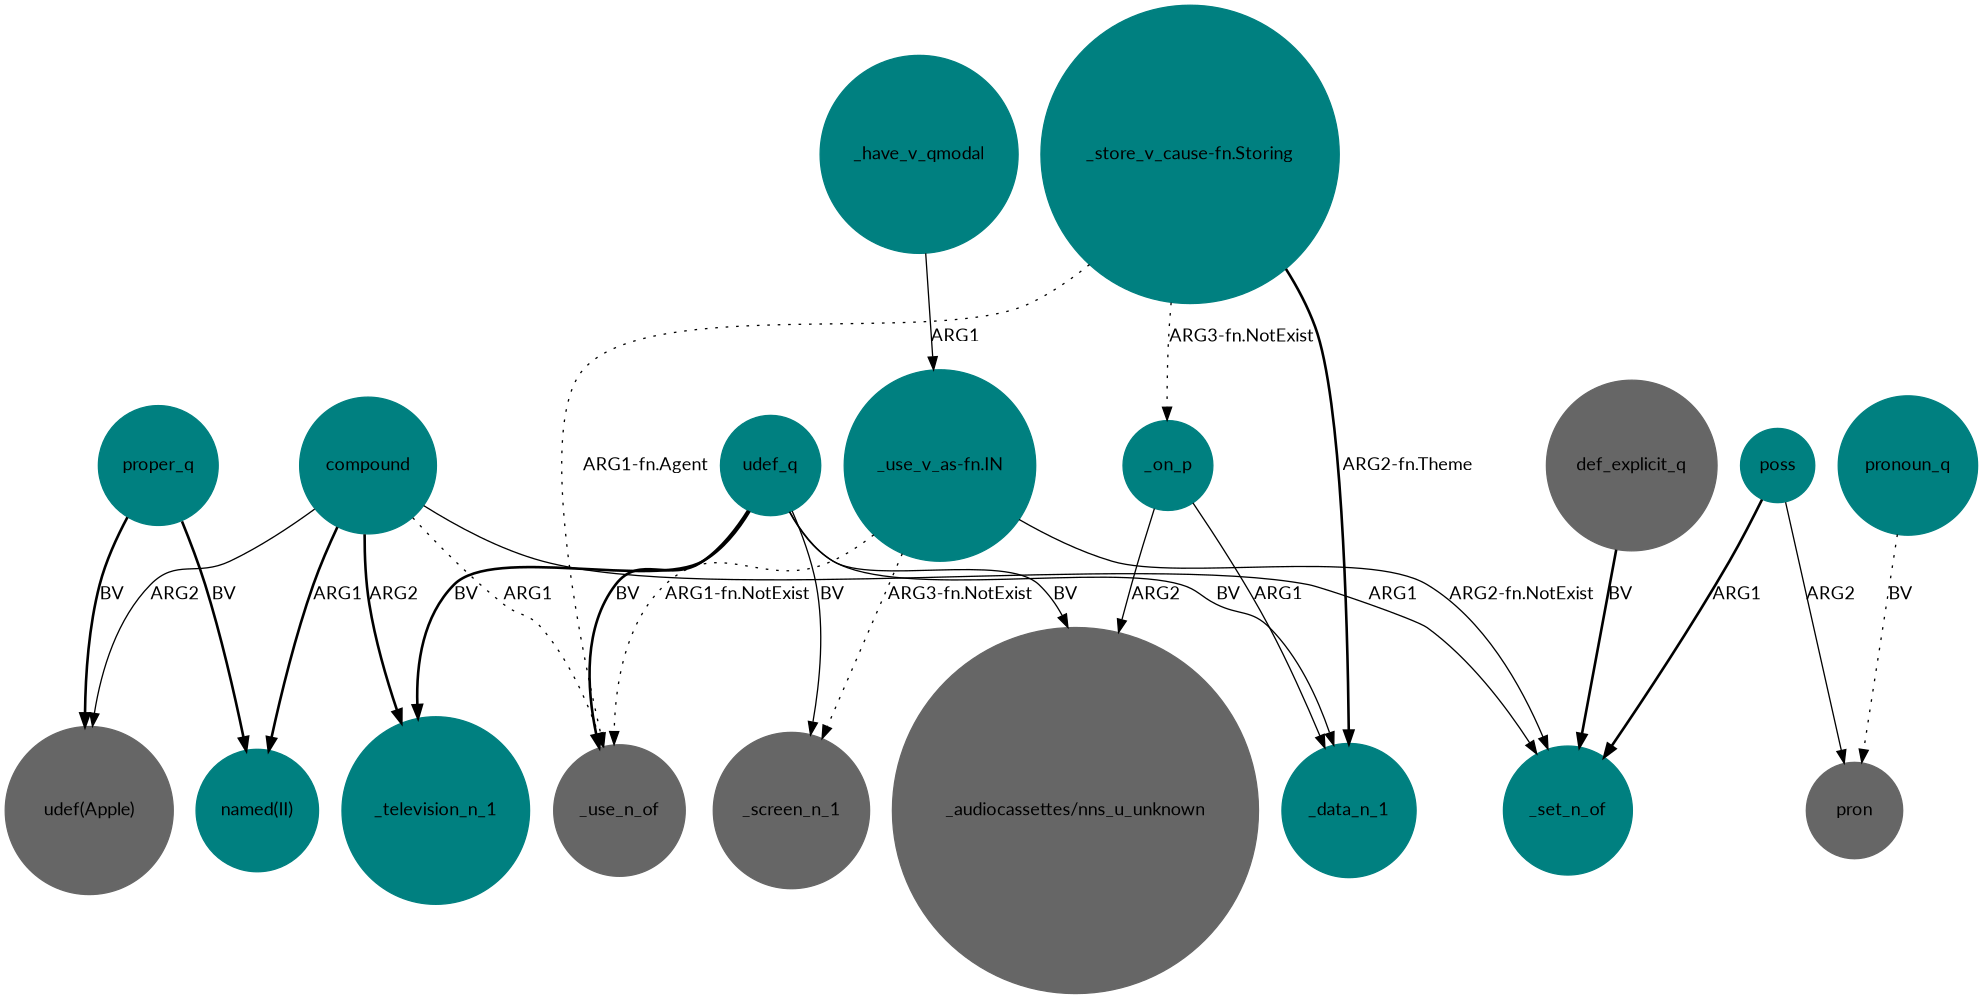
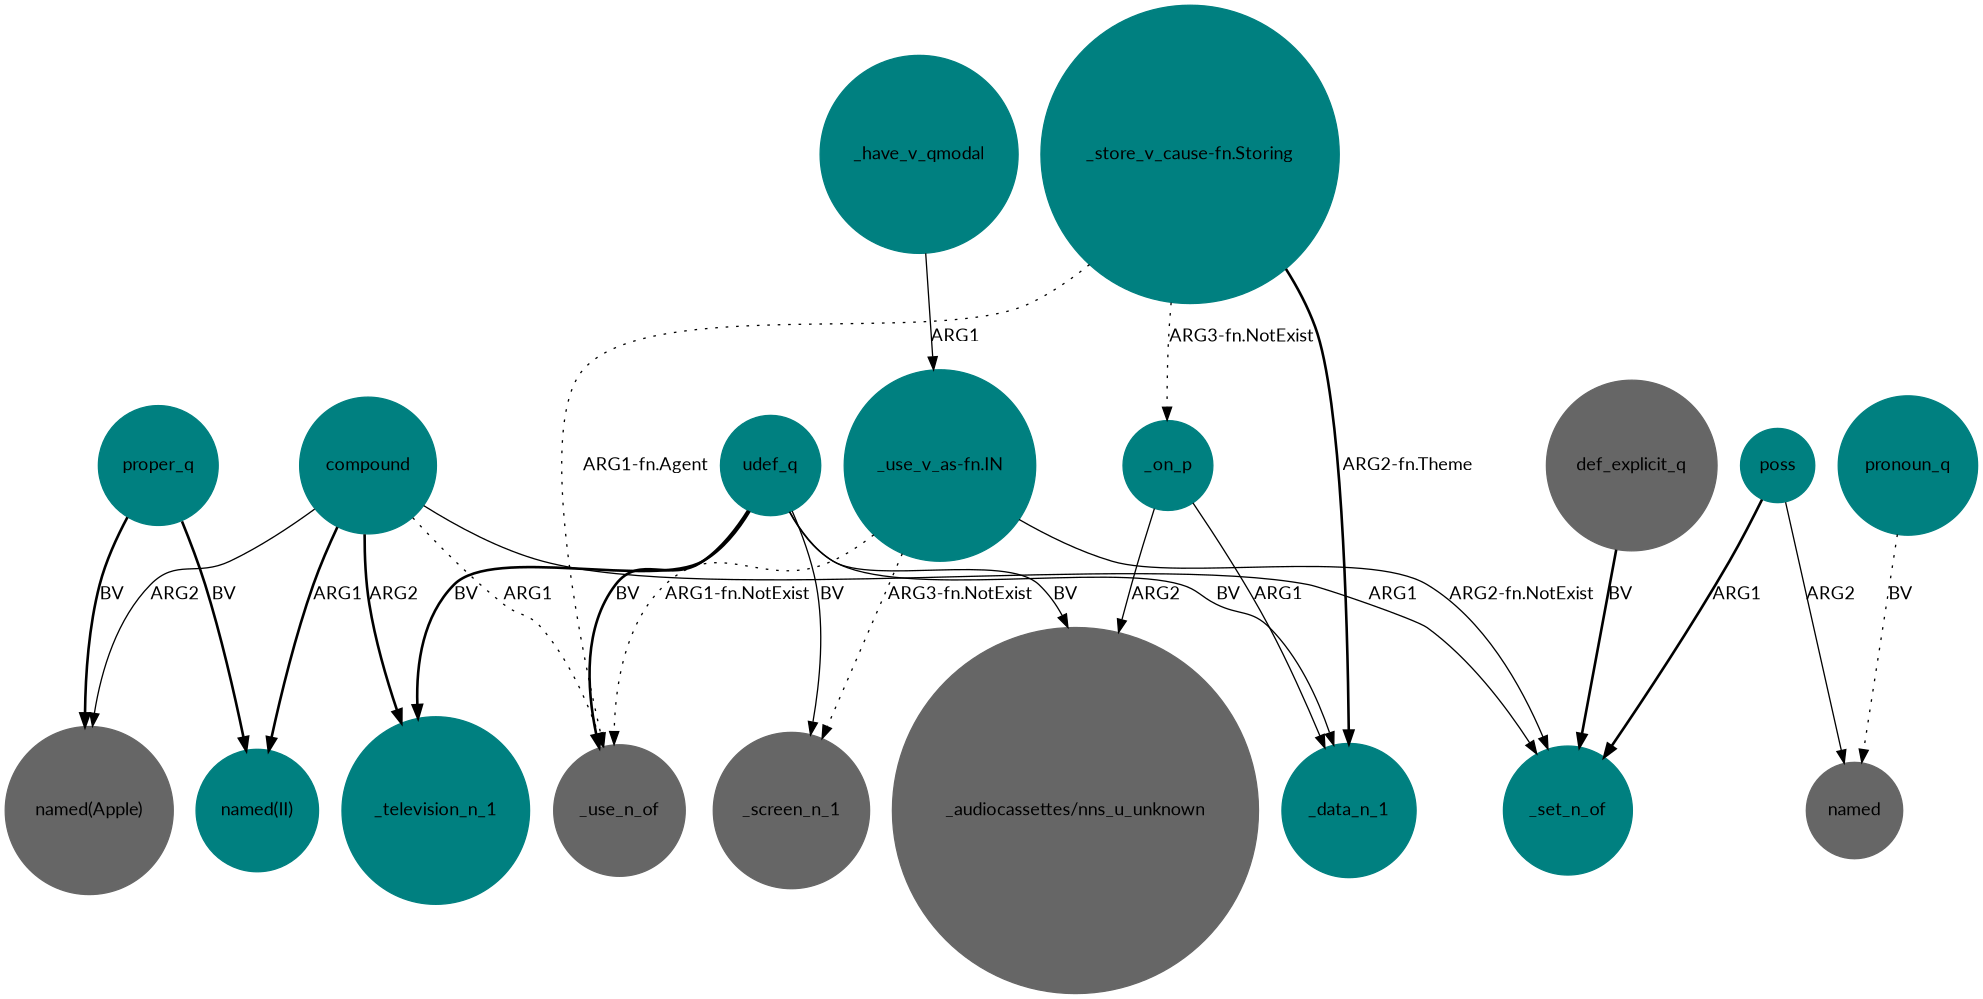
node "udef(Apple)": label "udef(Apple)" -> "named(Apple)"
node "pron": label "pron" -> "named"
